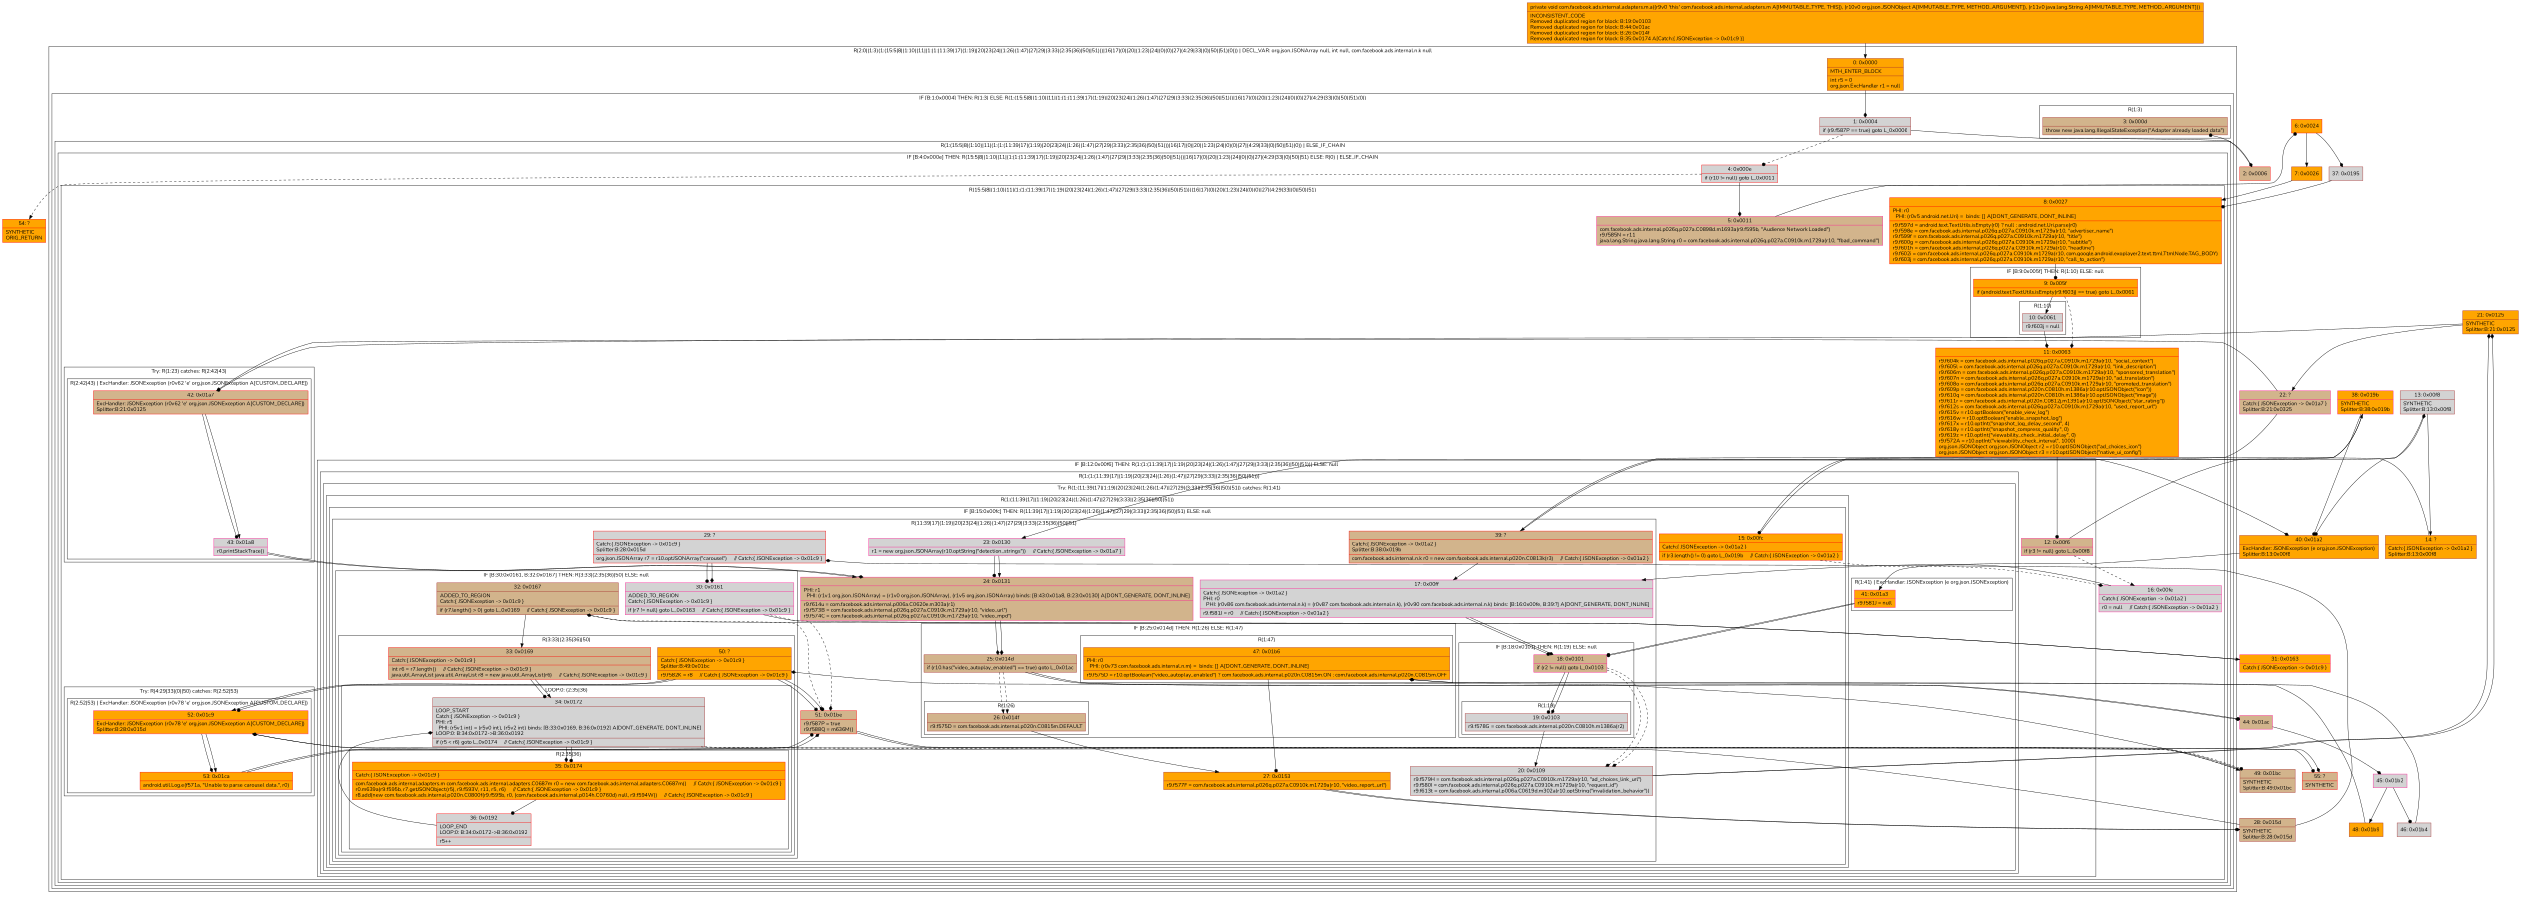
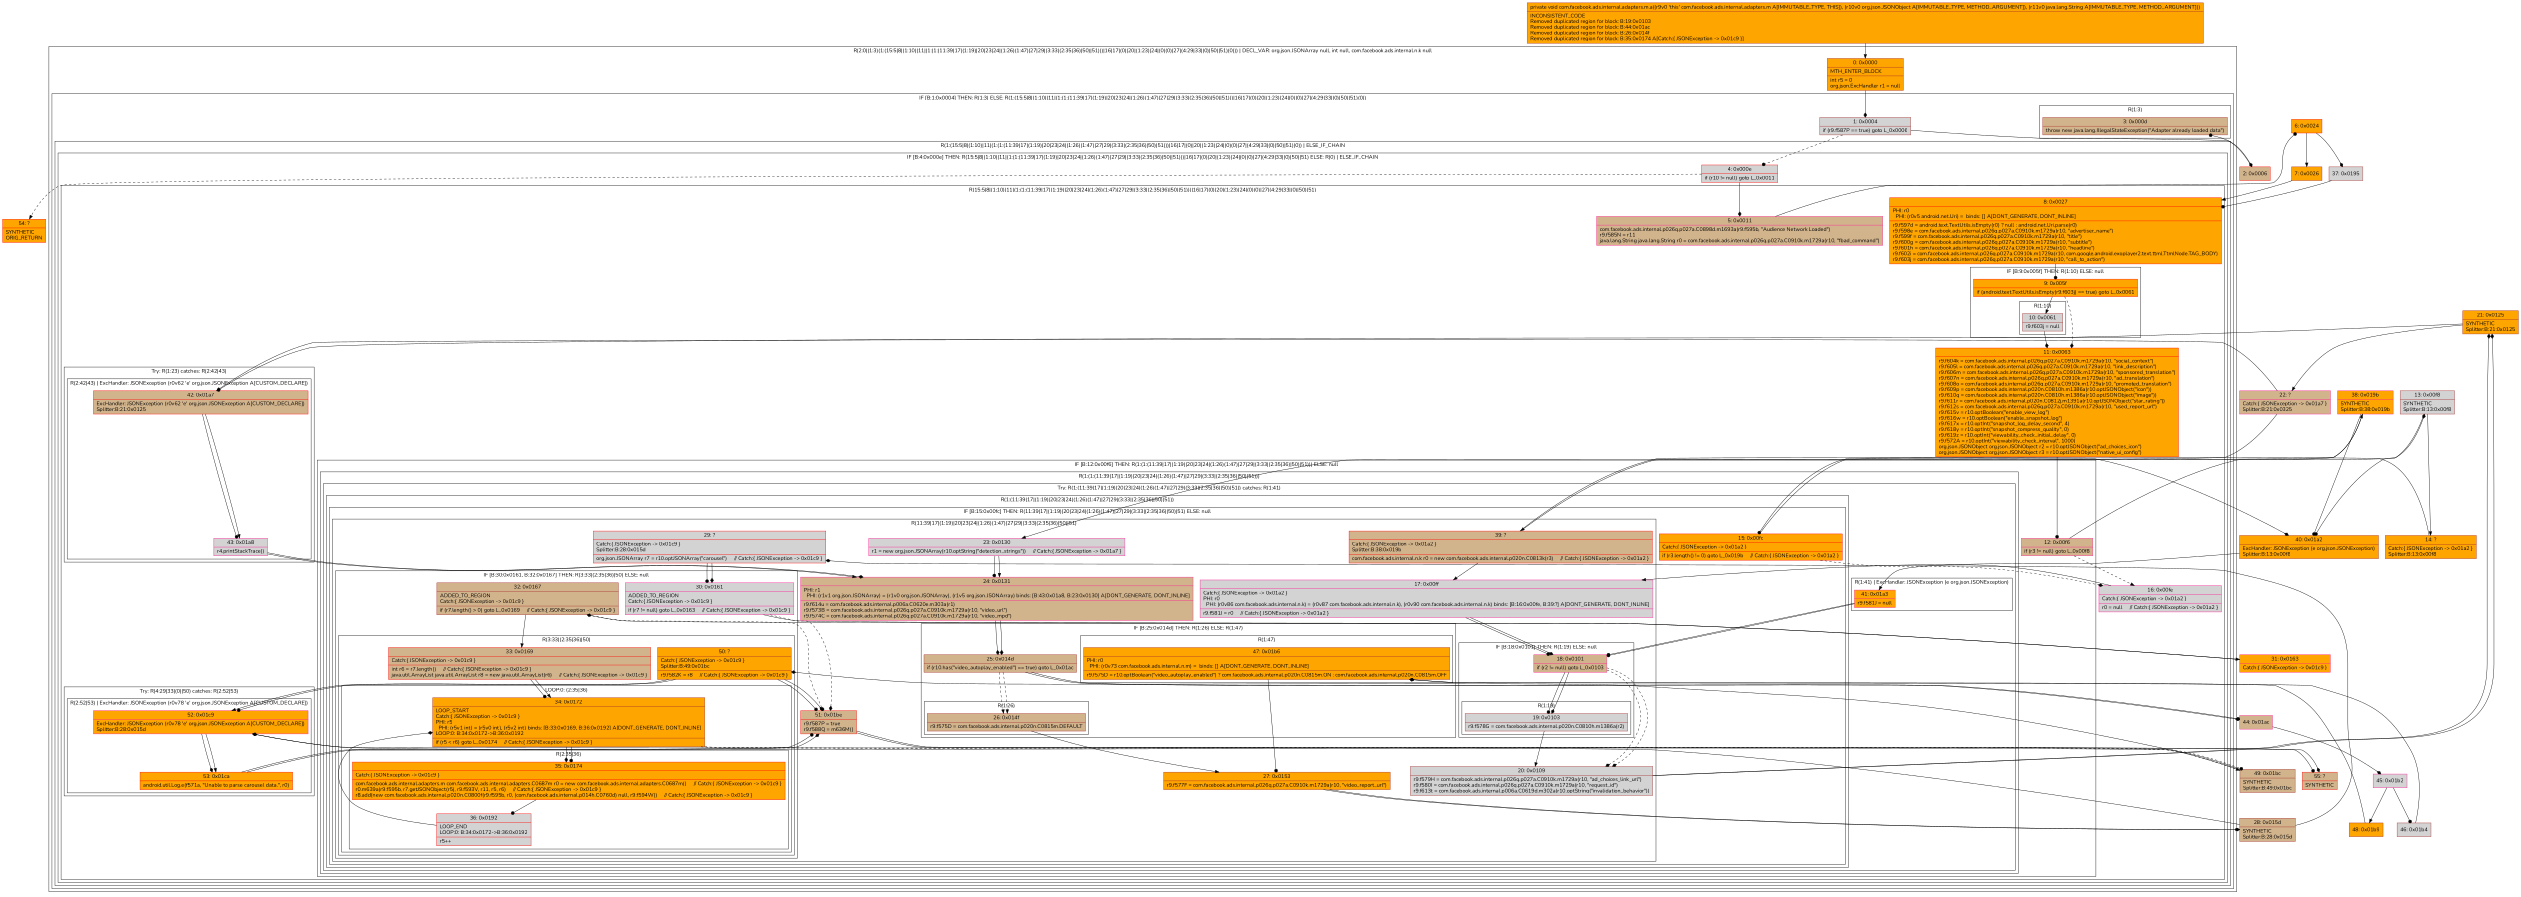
node "43: 0x01a8": text "r0.printStackTrace()" -> "r4.printStackTrace()"
node "34: 0x0172": fillcolor lightgrey -> orange
